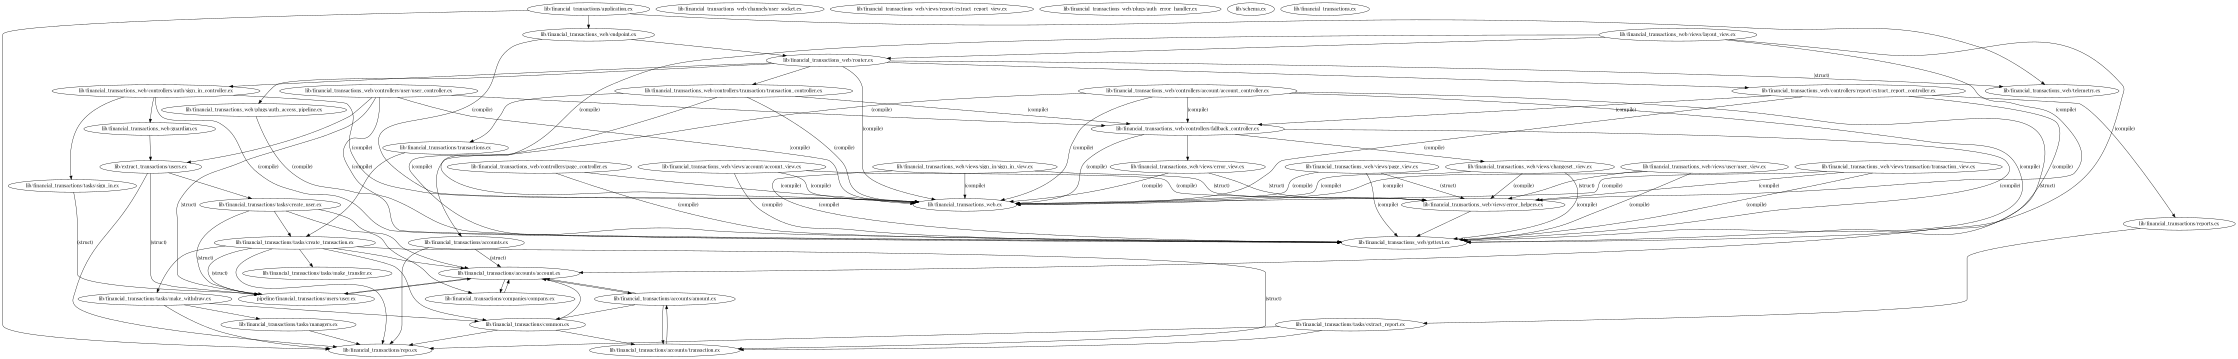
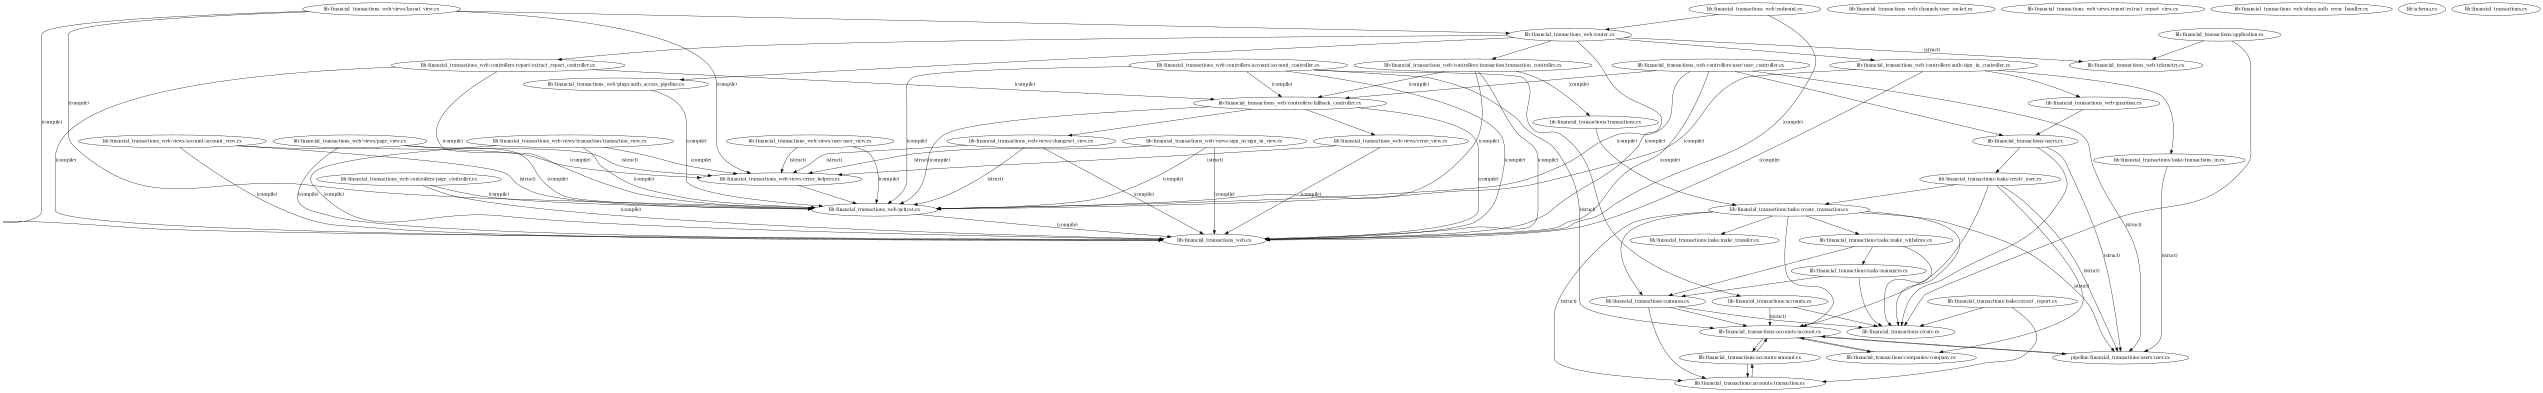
edge "lib/financial_transactions/application.ex" -> "lib/financial_transactions_web/endpoint.ex": removed
node "lib/extract_transactions/users.ex": label "lib/extract_transactions/users.ex" -> "lib/financial_transactions/users.ex"
node "lib/financial_transactions/tasks/sign_in.ex": label "lib/financial_transactions/tasks/sign_in.ex" -> "lib/financial_transactions/tasks/transactions_in.ex"
edge "lib/financial_transactions_web/views/changeset_view.ex" -> "lib/financial_transactions_web/views/error_helpers.ex": label "(compile)" -> "(struct)"
edge "lib/financial_transactions_web/views/user/user_view.ex" -> "lib/financial_transactions_web.ex": now "lib/financial_transactions_web/gettext.ex" -> "lib/financial_transactions_web.ex"
edge "lib/financial_transactions_web/views/account/account_view.ex" -> "lib/financial_transactions_web/gettext.ex": label "(compile)" -> "(struct)"
edge "lib/financial_transactions_web/views/changeset_view.ex" -> "lib/financial_transactions_web/gettext.ex": label "(compile)" -> "(struct)"
node "lib/financial_transactions/reports.ex": removed
edge "lib/financial_transactions/accounts/amount.ex" -> "lib/financial_transactions/common.ex": now "lib/financial_transactions/tasks/managers.ex" -> "lib/financial_transactions/common.ex"
node "lib/financial_transactions/repo.ex": label "lib/financial_transactions/repo.ex" -> "lib/financial_transactions/create.ex"
